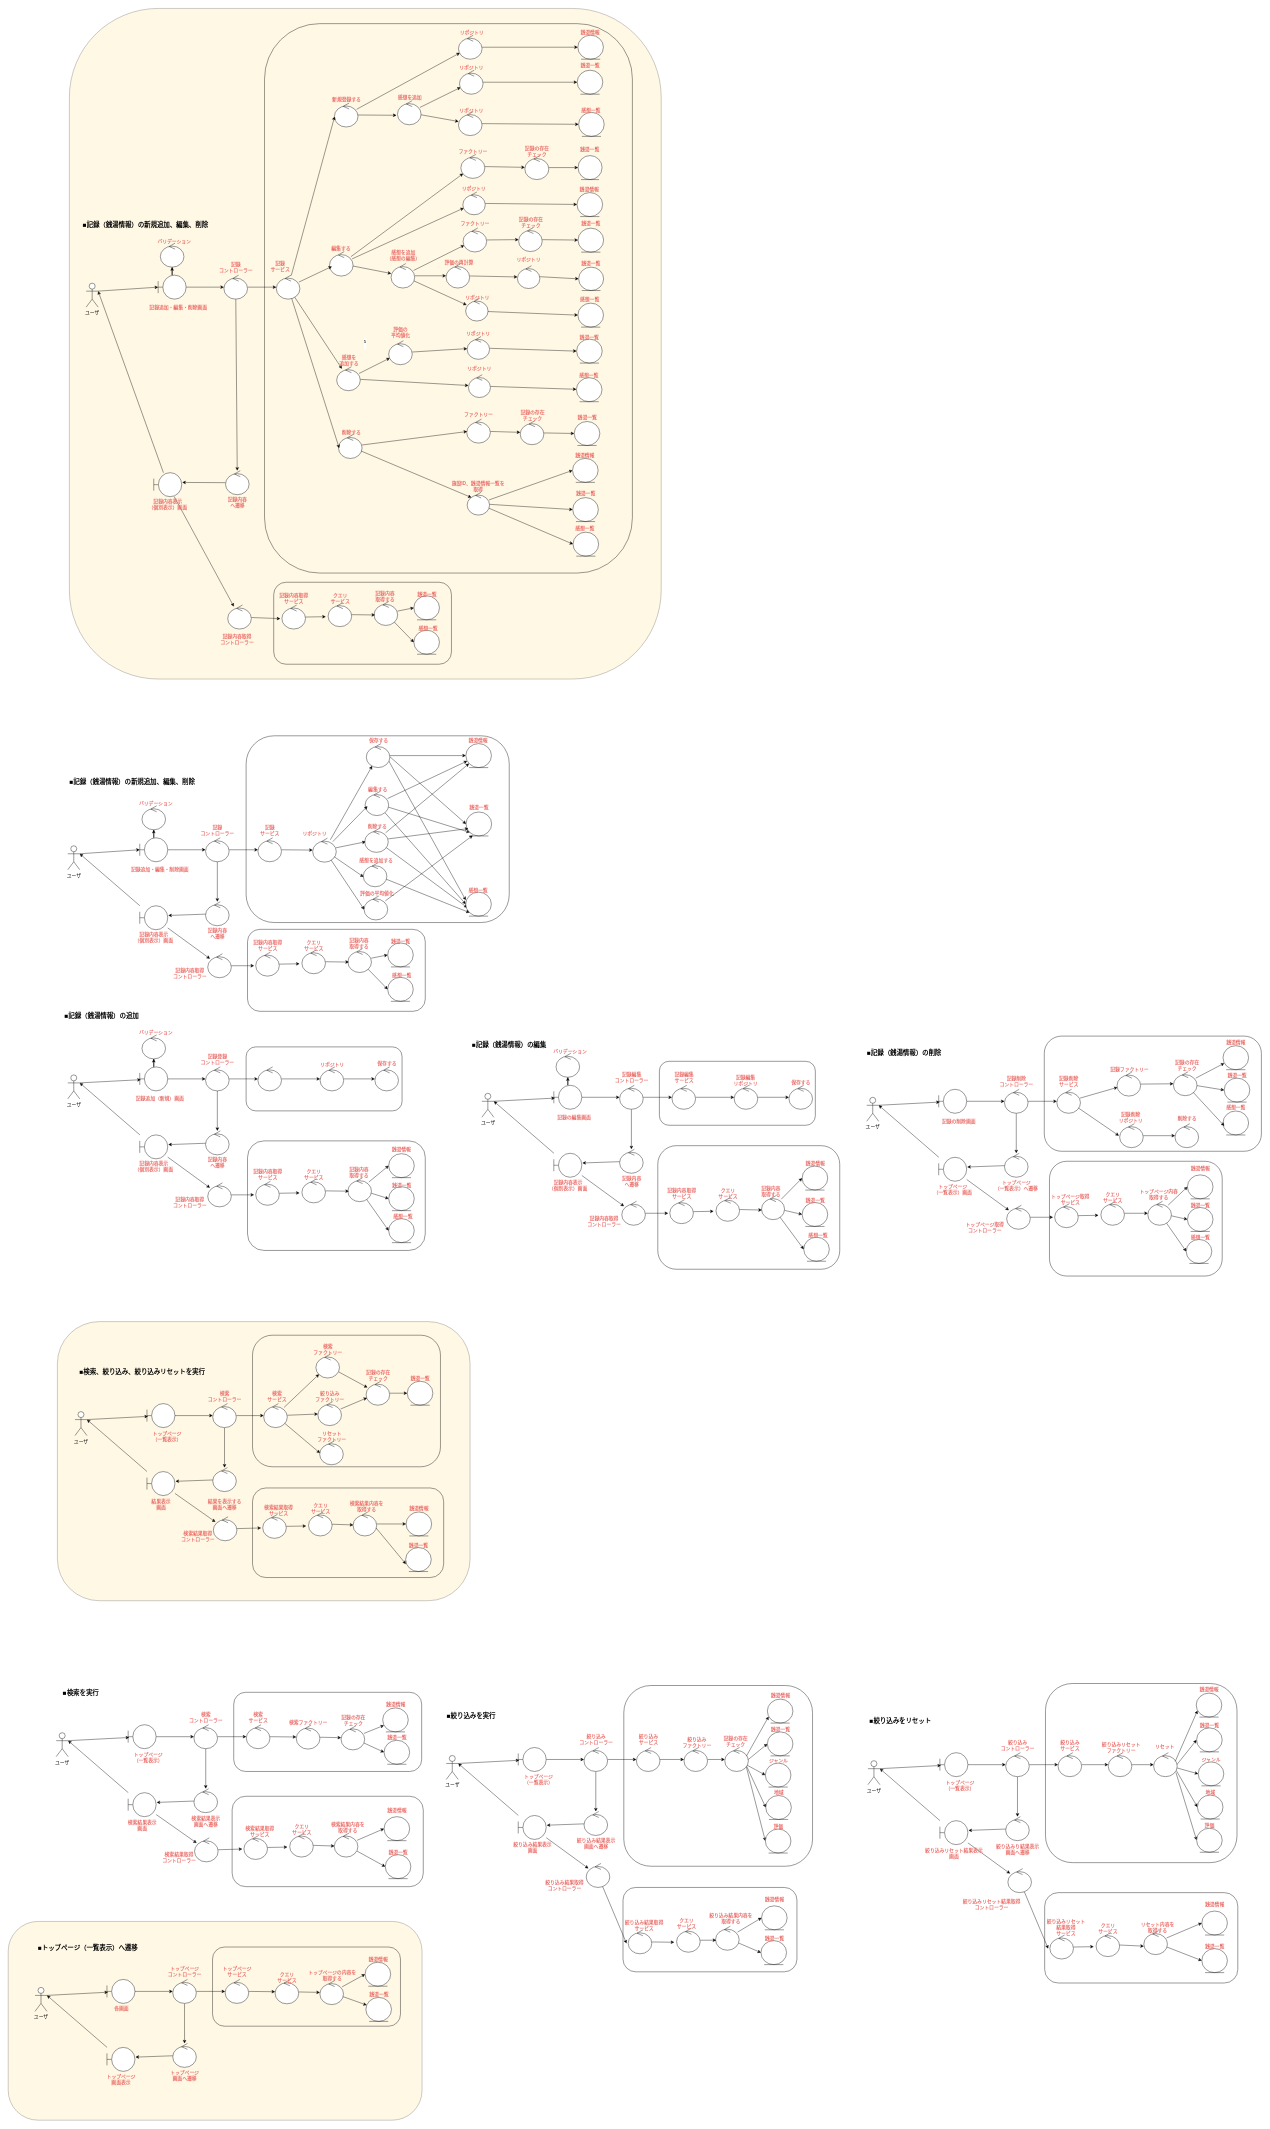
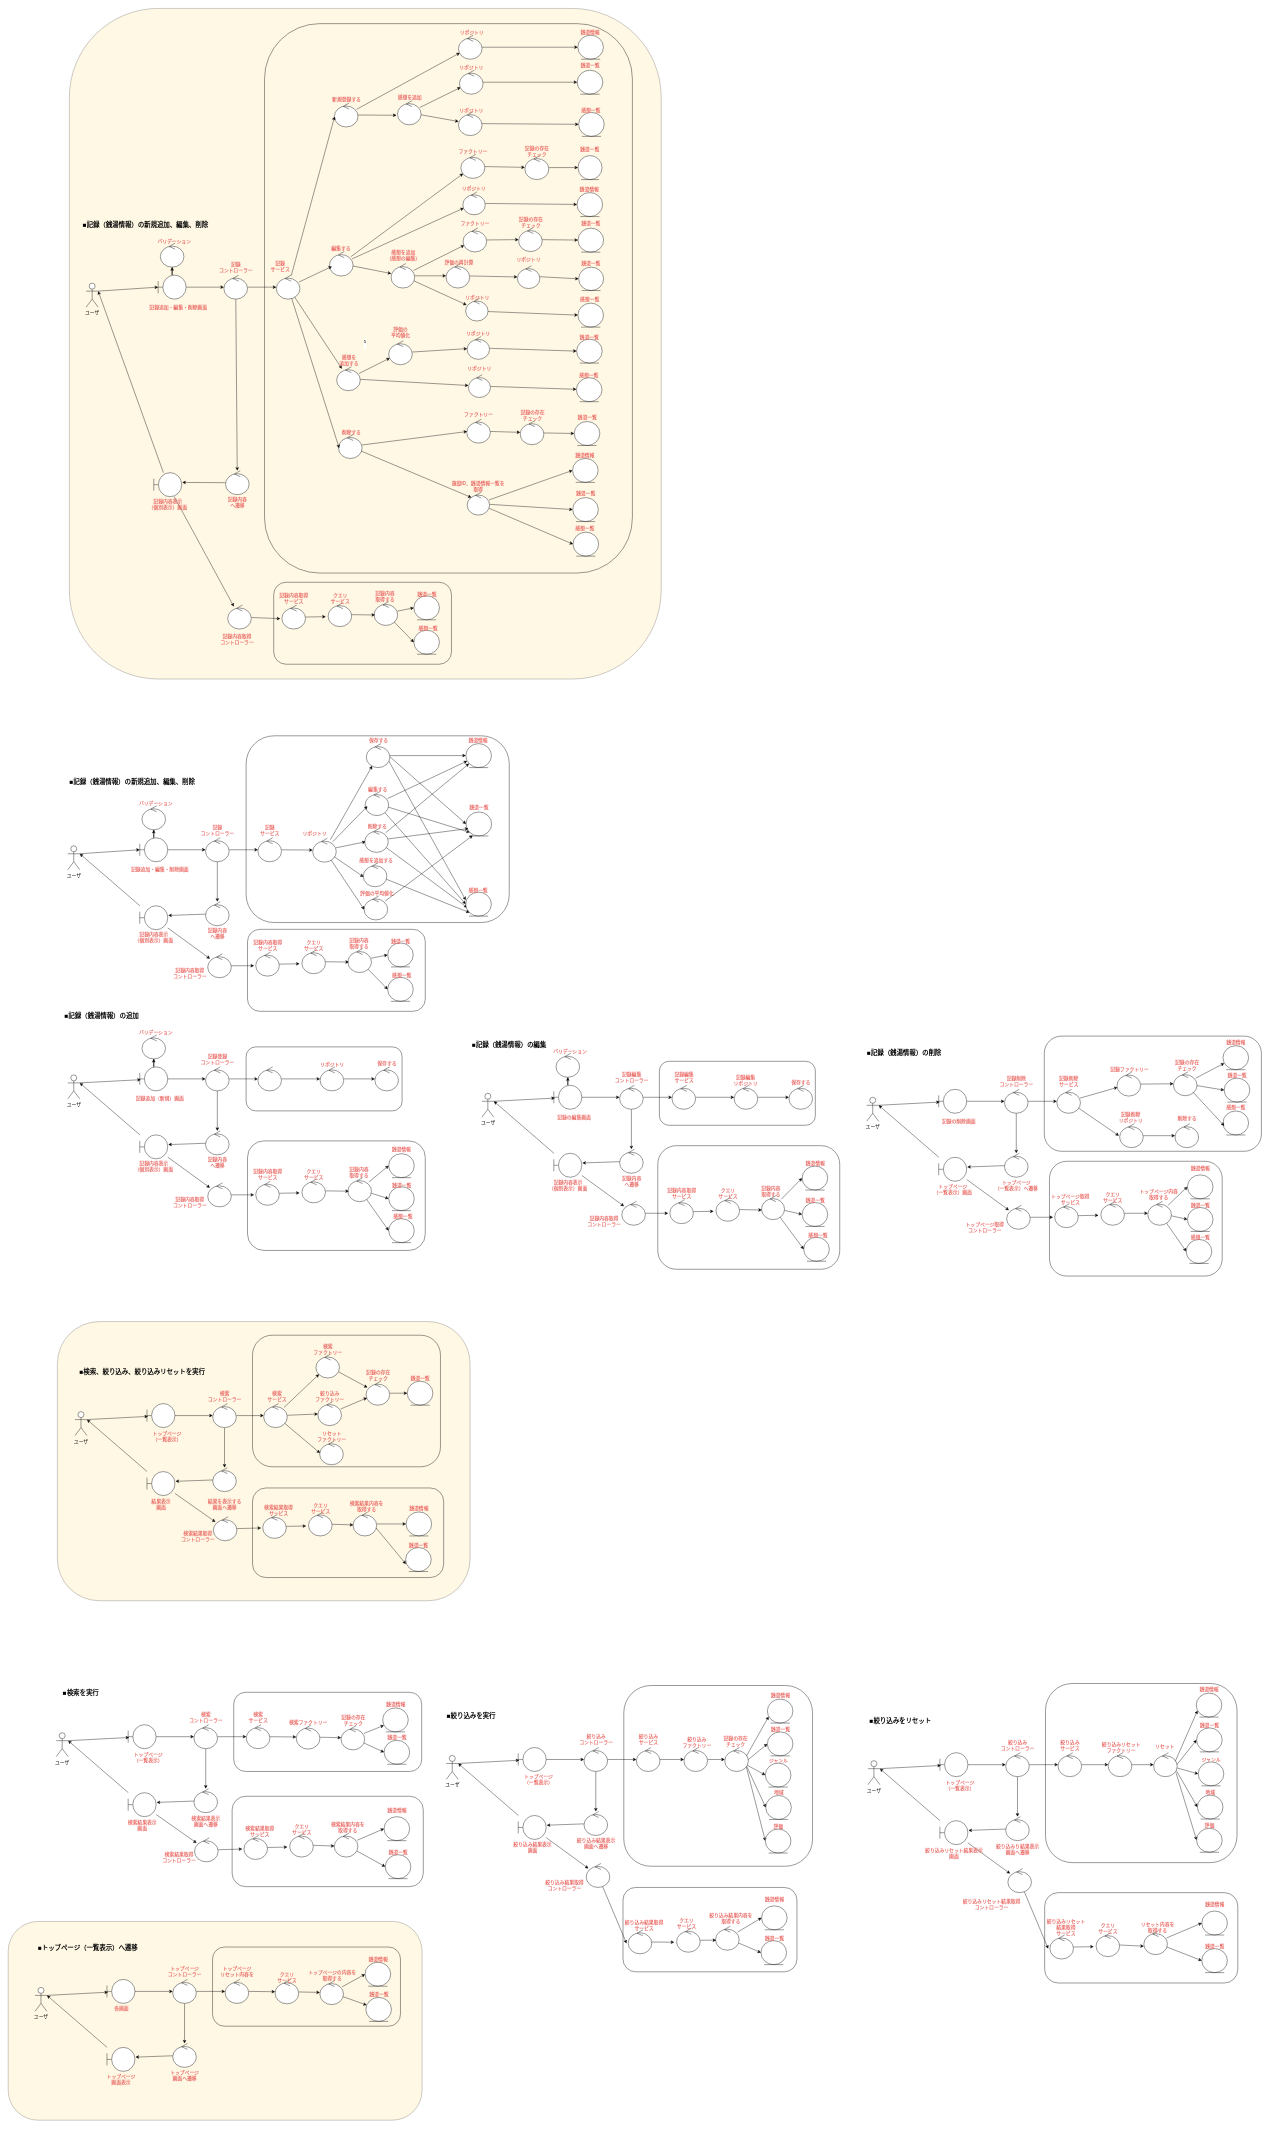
node "トップページ サービス": label "トップページ サービス" -> "トップページ リセット内容を"
